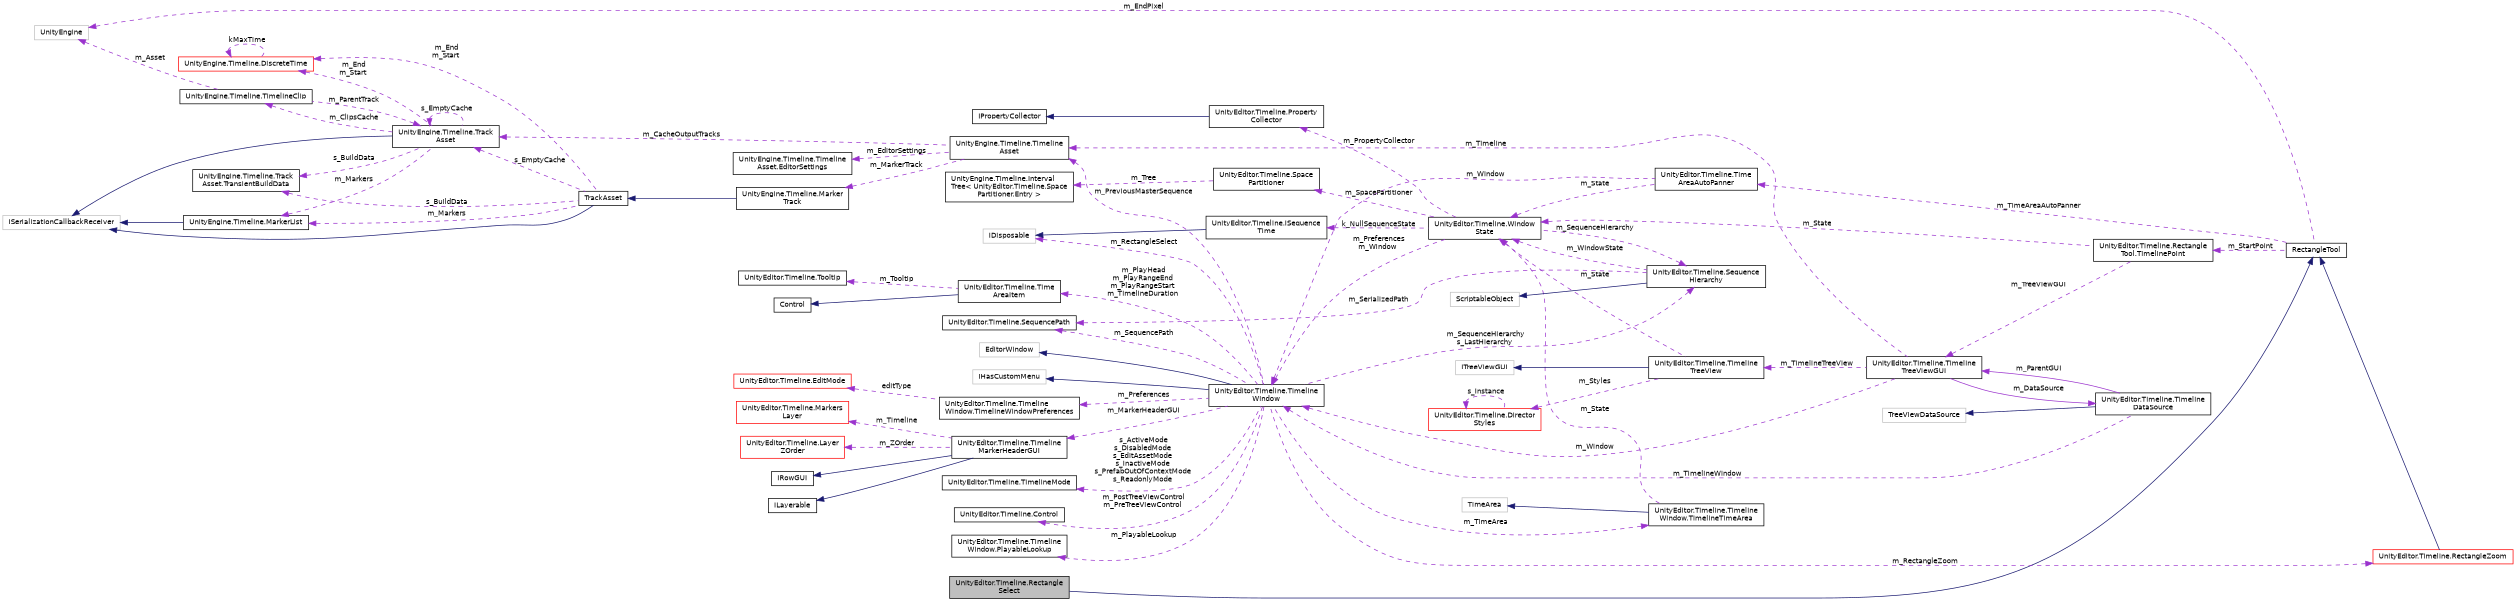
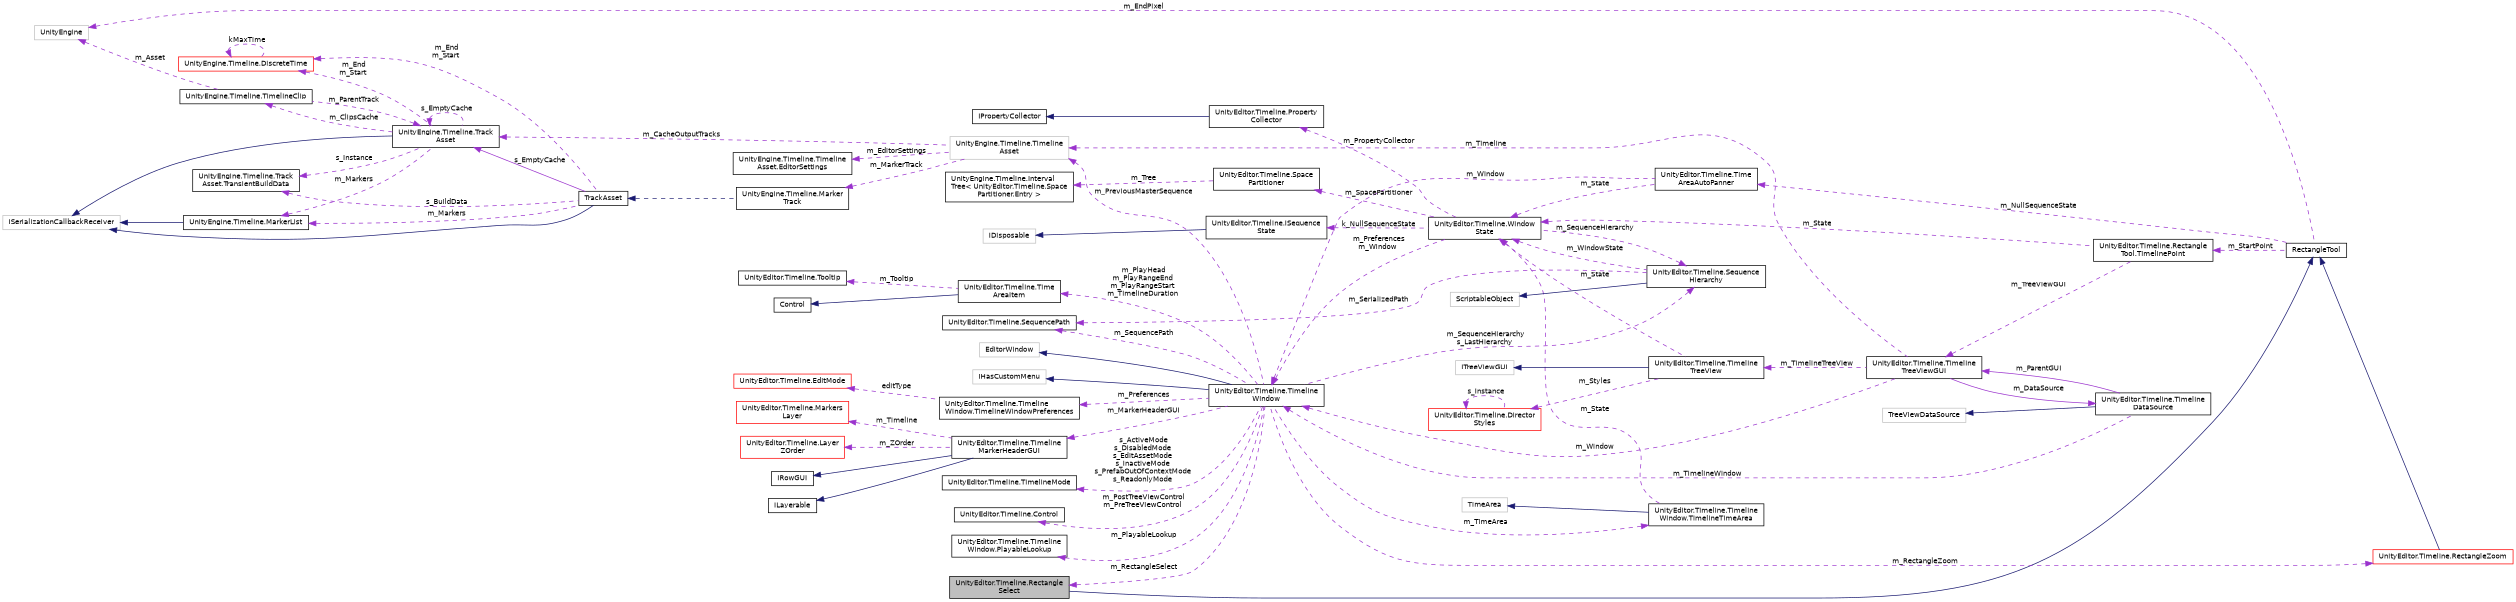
node "UnityEngine.Timeline.Timeline Asset": color black -> grey75
edge "UnityEngine.Timeline.Track Asset" -> "UnityEngine.Timeline.Track Asset.TransientBuildData": label " s_BuildData" -> " s_Instance"
edge "TrackAsset" -> "UnityEngine.Timeline.Track Asset": style dashed -> solid
edge "UnityEngine.Timeline.Marker Track" -> "TrackAsset": style solid -> dashed
edge "RectangleTool" -> "UnityEditor.Timeline.Time AreaAutoPanner": label " m_TimeAreaAutoPanner" -> " m_NullSequenceState"
node "UnityEditor.Timeline.ISequence Time": label "UnityEditor.Timeline.ISequence Time" -> "UnityEditor.Timeline.ISequence State"
edge "UnityEditor.Timeline.Timeline Window" -> "IDisposable": now "UnityEditor.Timeline.Timeline Window" -> "UnityEditor.Timeline.Rectangle Select"
